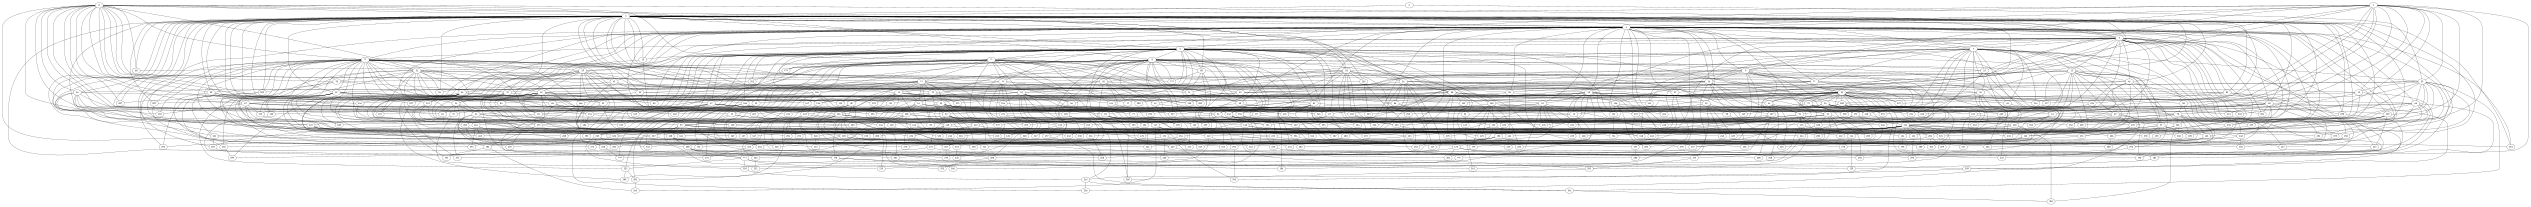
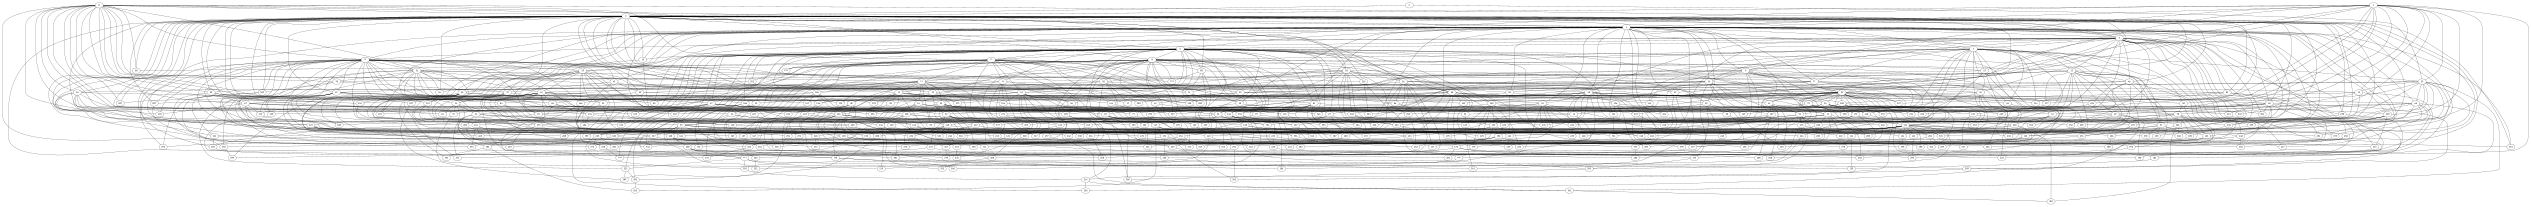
edge "3" -- "116": now "3" -- "269"
edge "17" -- "99": now "84" -- "99"
node "187": removed
